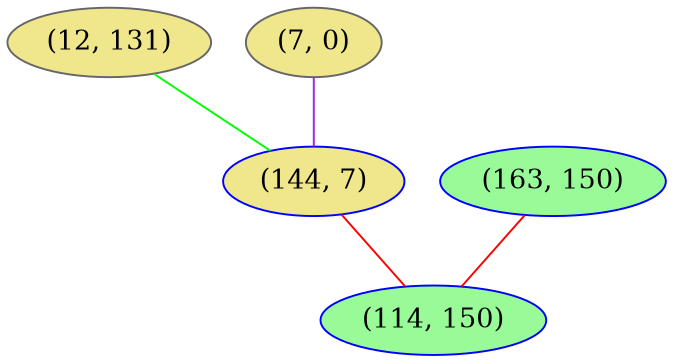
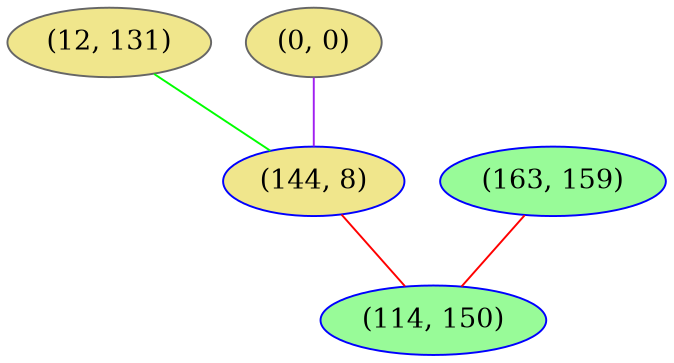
node "(7, 0)": label "(7, 0)" -> "(0, 0)"
node "(144, 7)": label "(144, 7)" -> "(144, 8)"
node "(163, 150)": label "(163, 150)" -> "(163, 159)"
